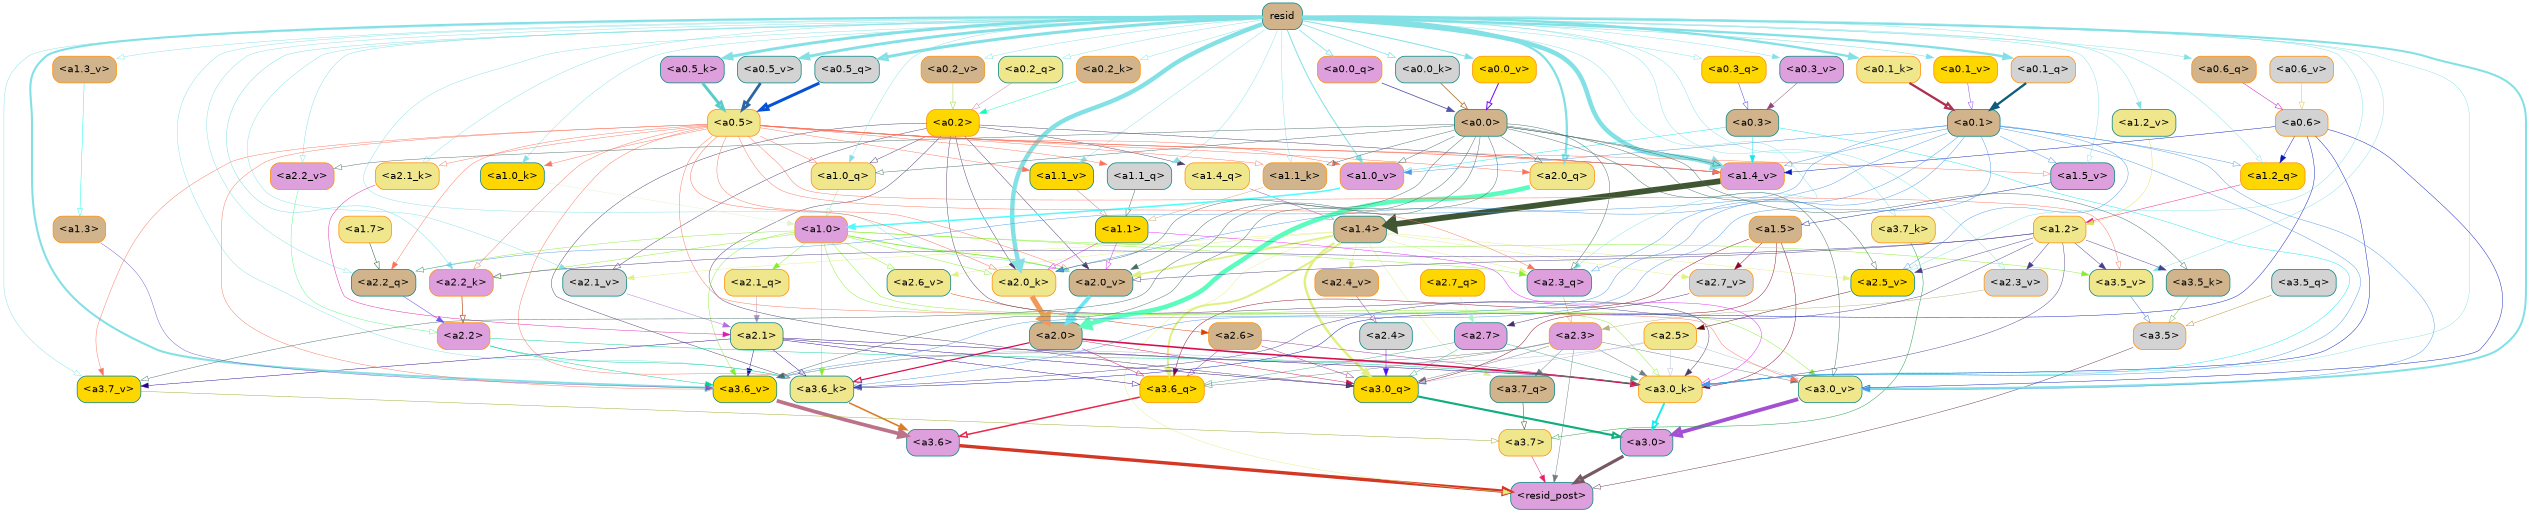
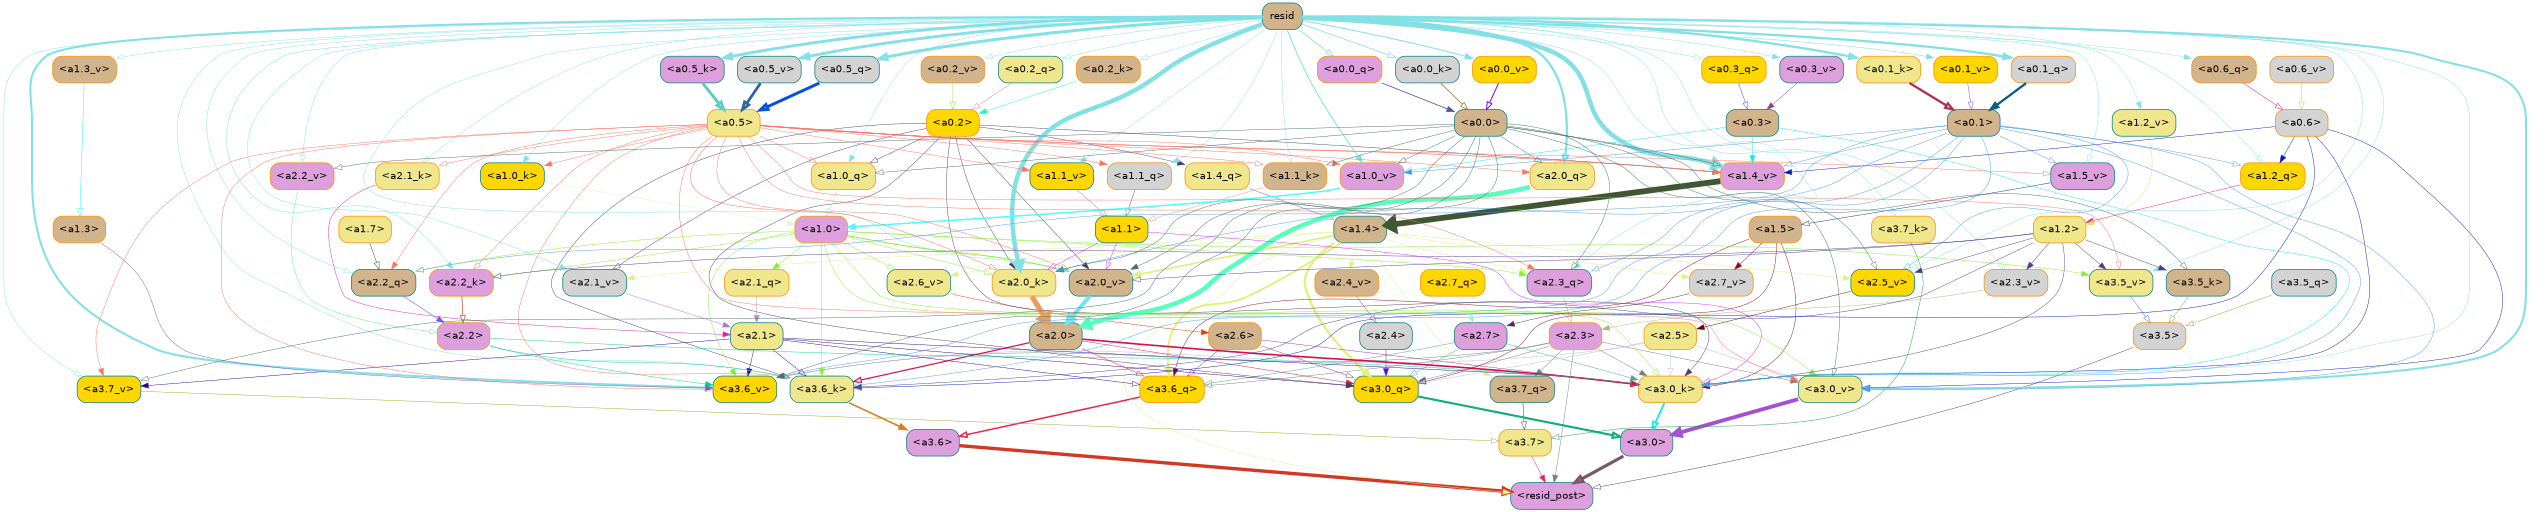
node "<a1.1_q>": color teal -> darkorange
edge "<a3.6_v>" -> "<a3.6>": removed
